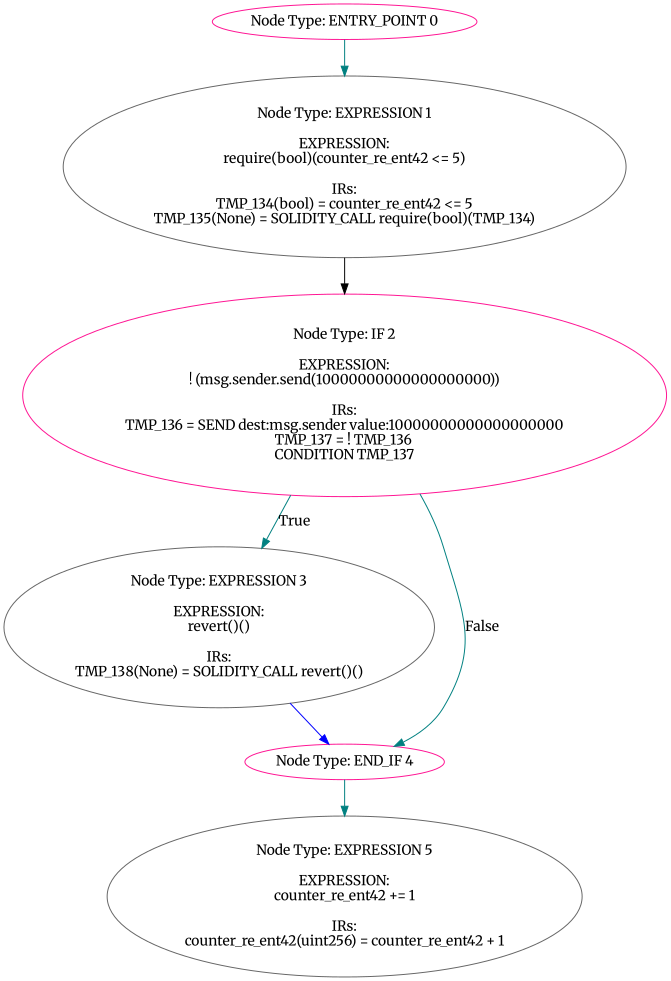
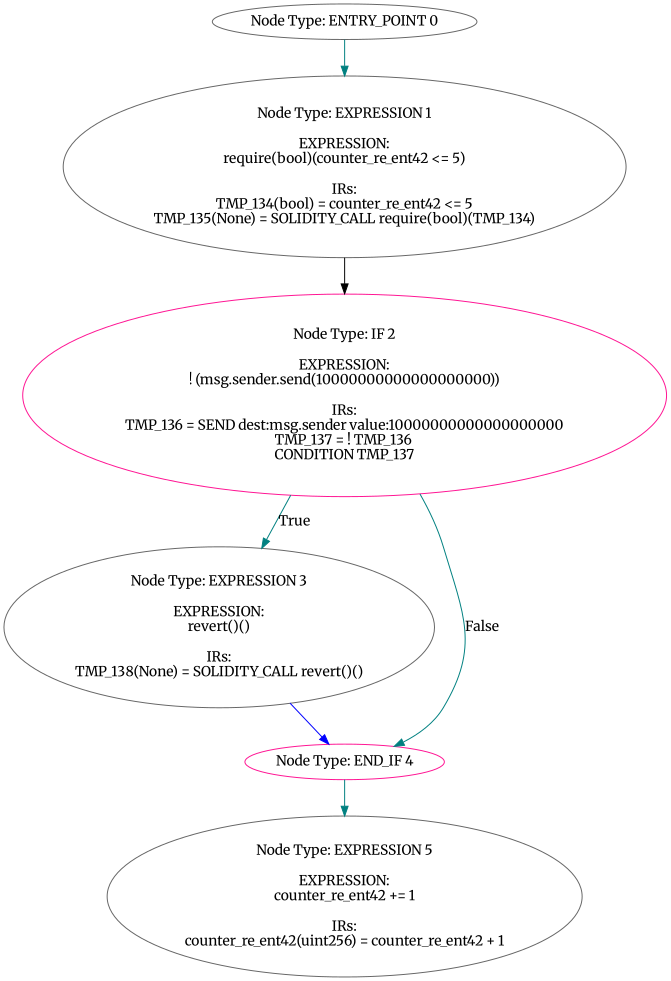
node "Node Type: ENTRY_POINT 0": color deeppink -> gray40
